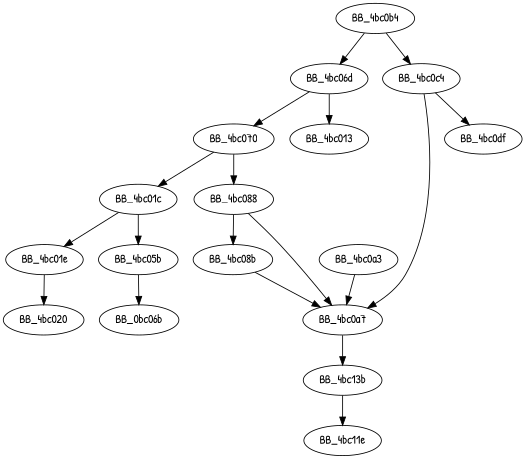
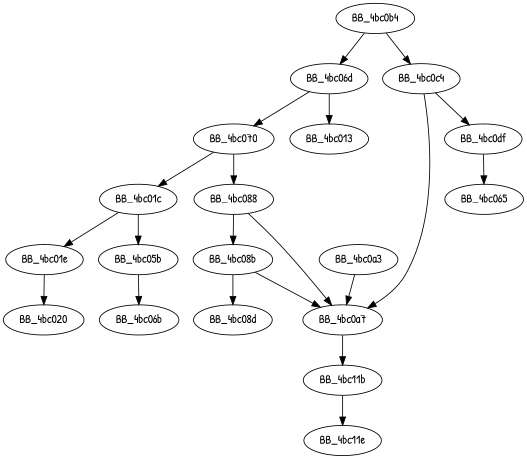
node "BB_4bc065": added
node "BB_0bc06b": label "BB_0bc06b" -> "BB_4bc06b"
node "BB_4bc08d": added
node "BB_4bc13b": label "BB_4bc13b" -> "BB_4bc11b"
